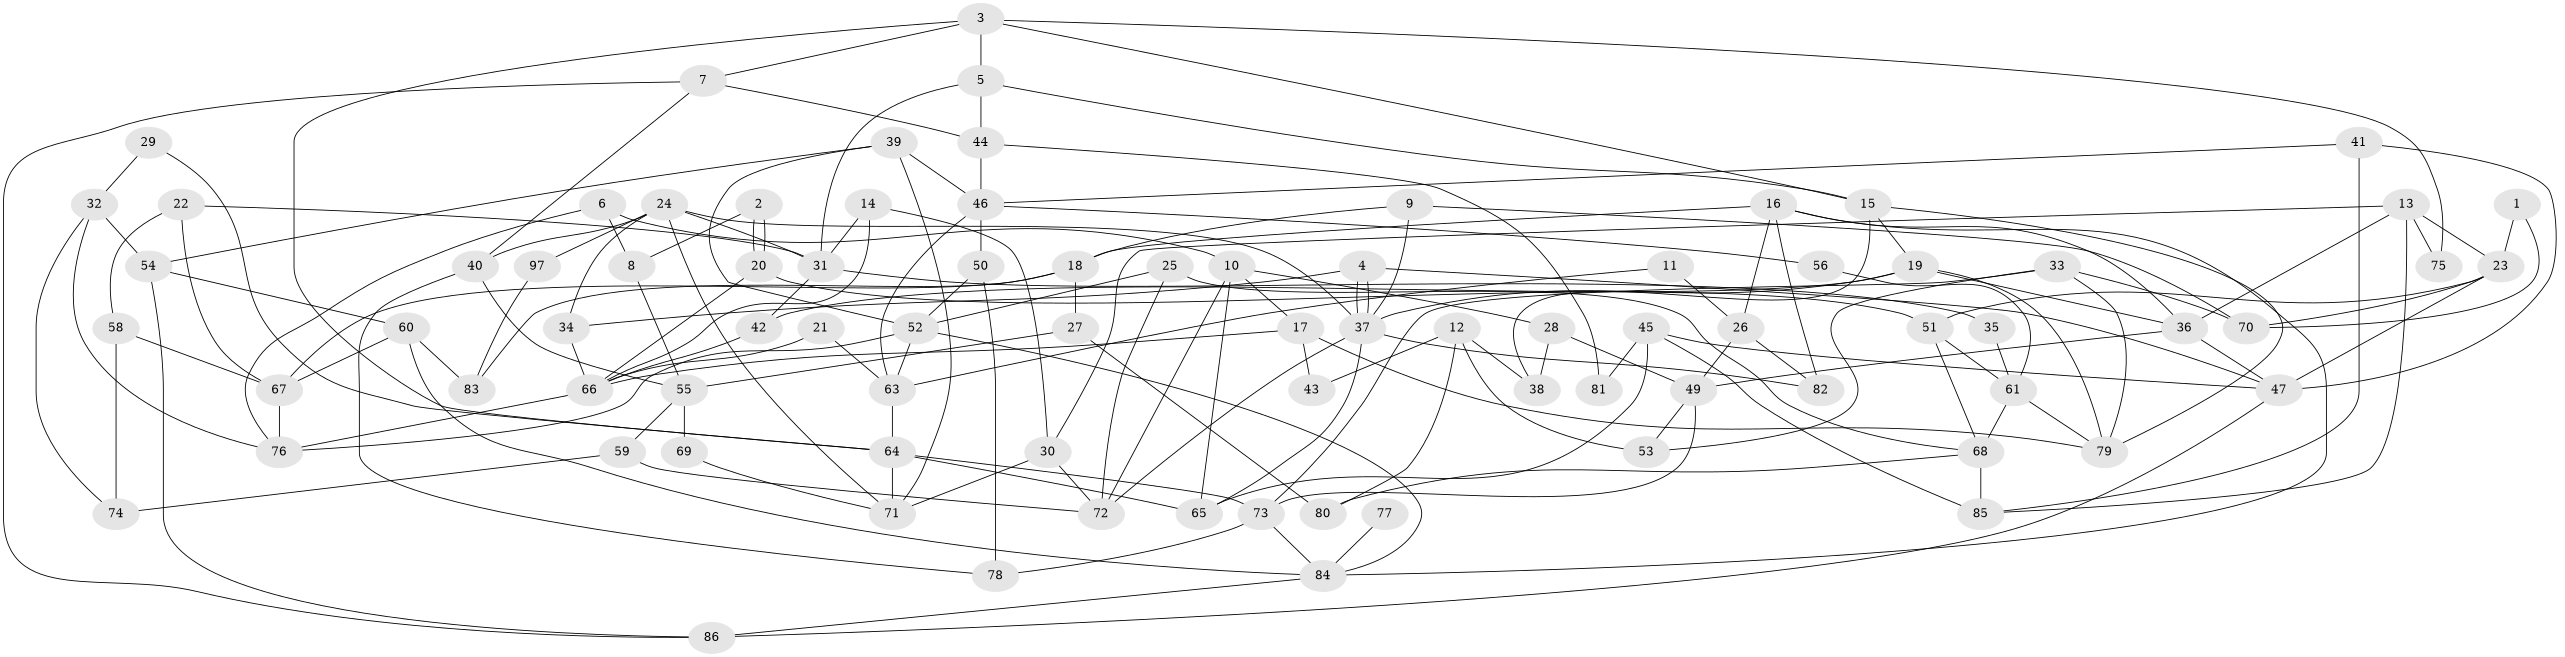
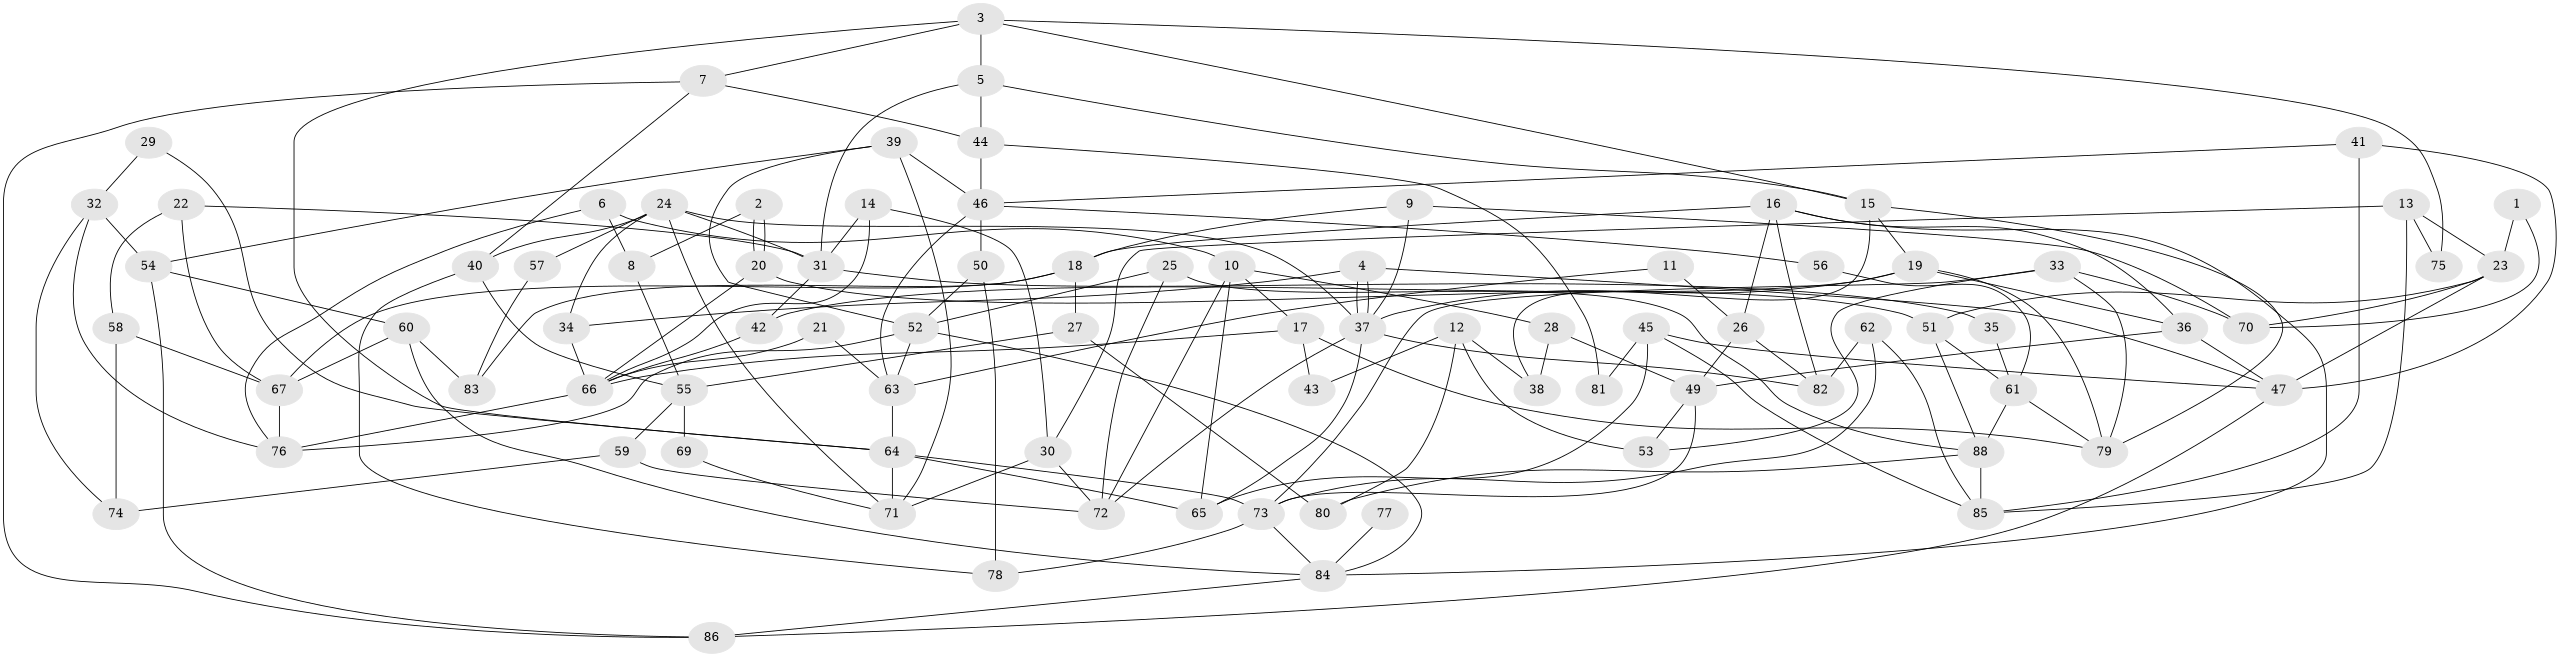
node "97": label "97" -> "57"
edge "13" -- "36": removed
node "62": added
node "68": label "68" -> "88"
